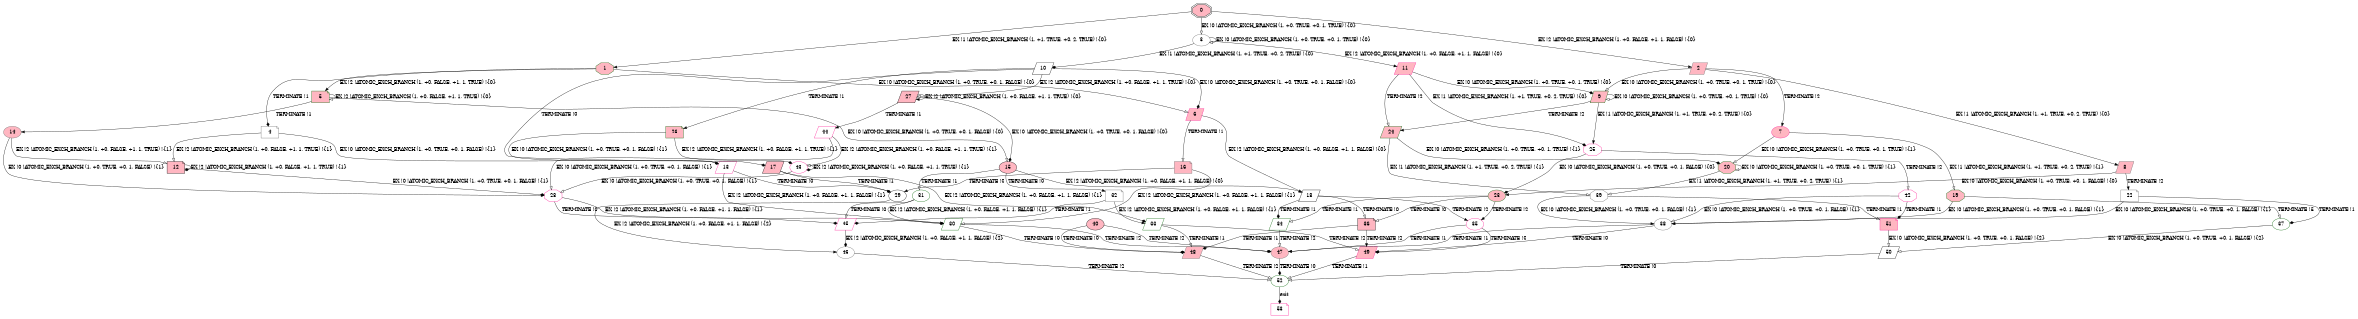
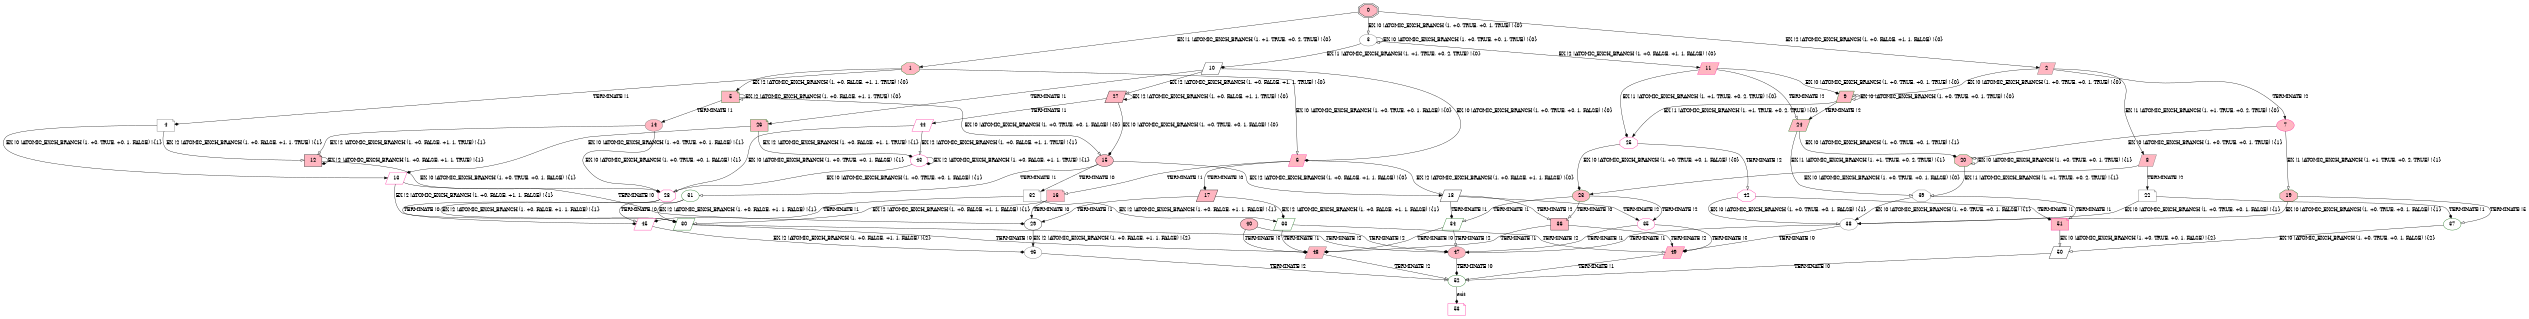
edge "10" -> "17": now "6" -> "17"
edge "18" -> "36": label "TERMINATE !0" -> "TERMINATE !2"
edge "34" -> "48": added, label "TERMINATE !0"
